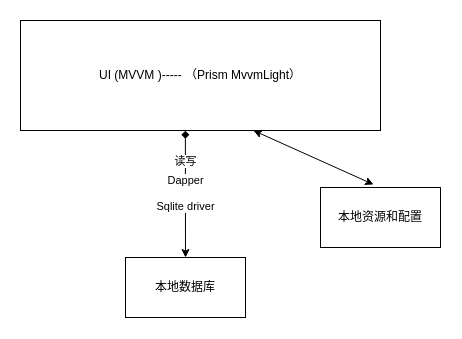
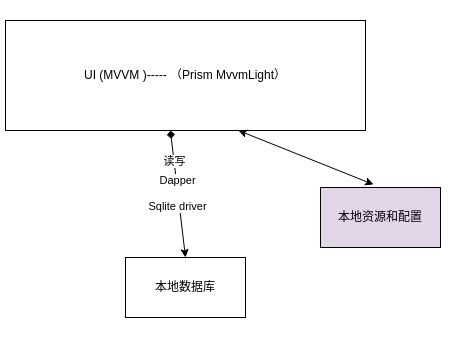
node "UI (MVVM )----- （Prism MvvmLight）": moved (201, 76) -> (186, 76)
node "本地资源和配置": fillcolor #ffffff -> #e1d5e7
